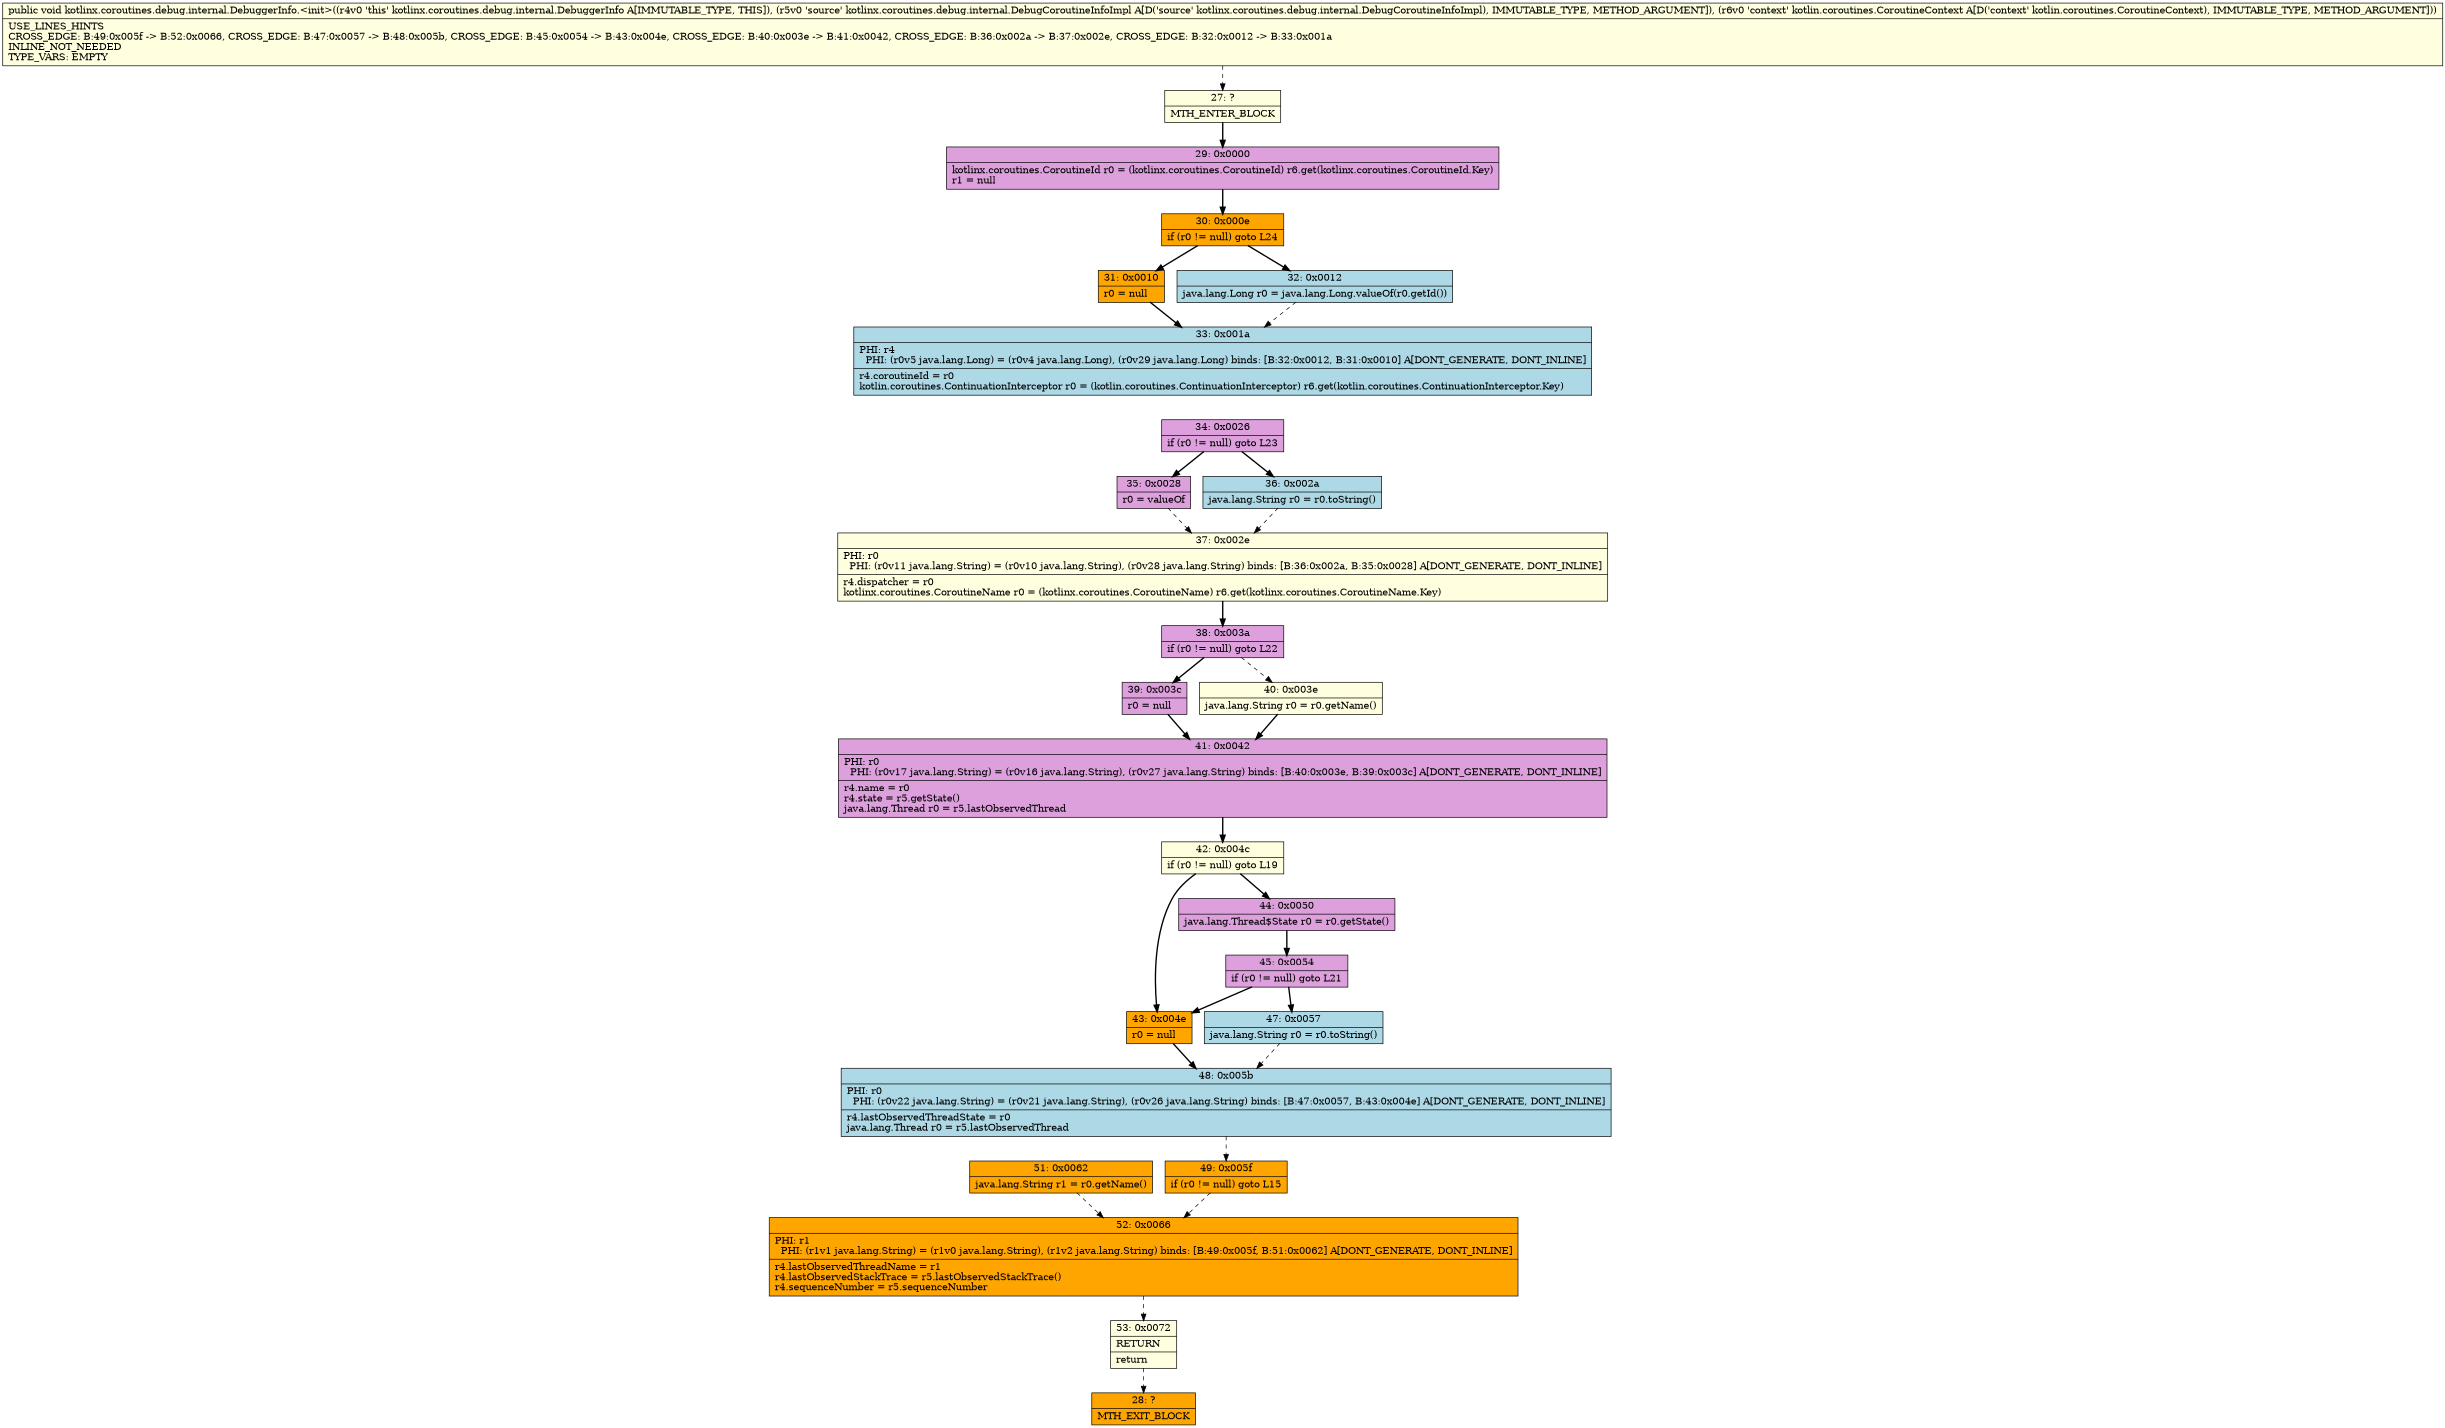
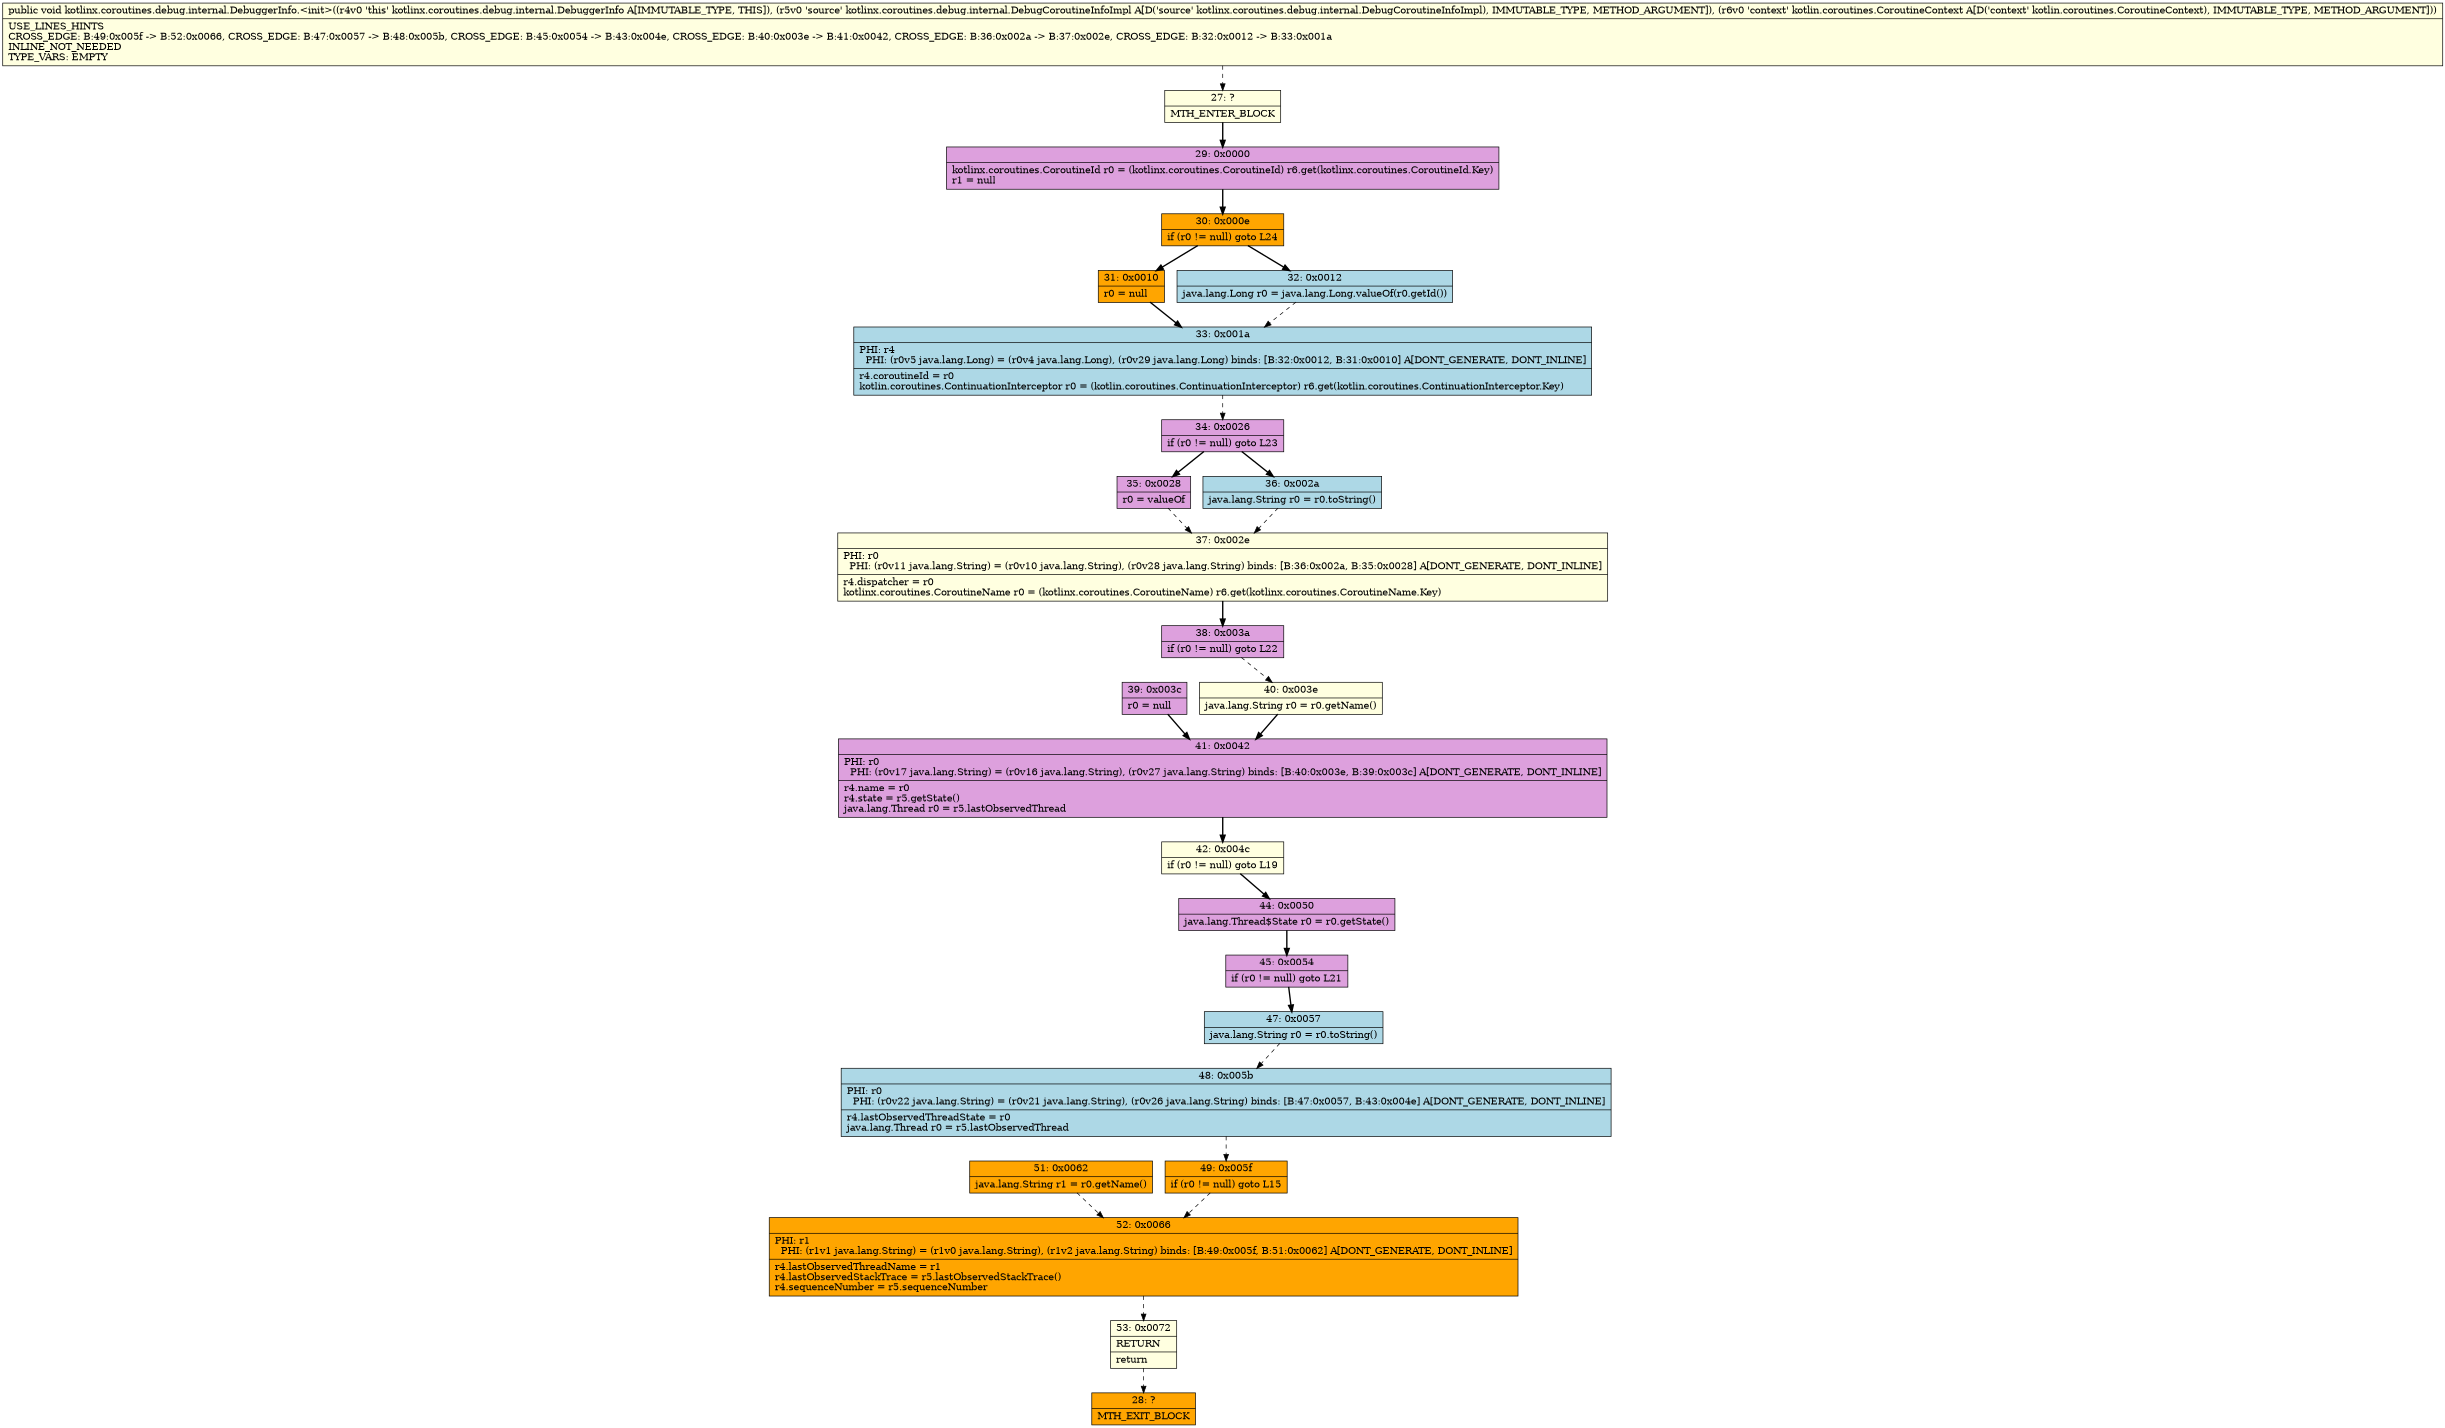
edge "33: 0x001a" -> "34: 0x0026": added
edge "38: 0x003a" -> "39: 0x003c": removed
node "43: 0x004e": removed
